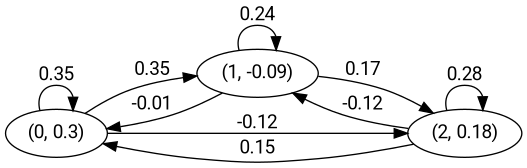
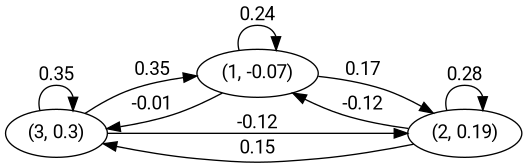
node "(1, -0.09)": label "(1, -0.09)" -> "(1, -0.07)"
node "(0, 0.3)": label "(0, 0.3)" -> "(3, 0.3)"
node "(2, 0.18)": label "(2, 0.18)" -> "(2, 0.19)"
